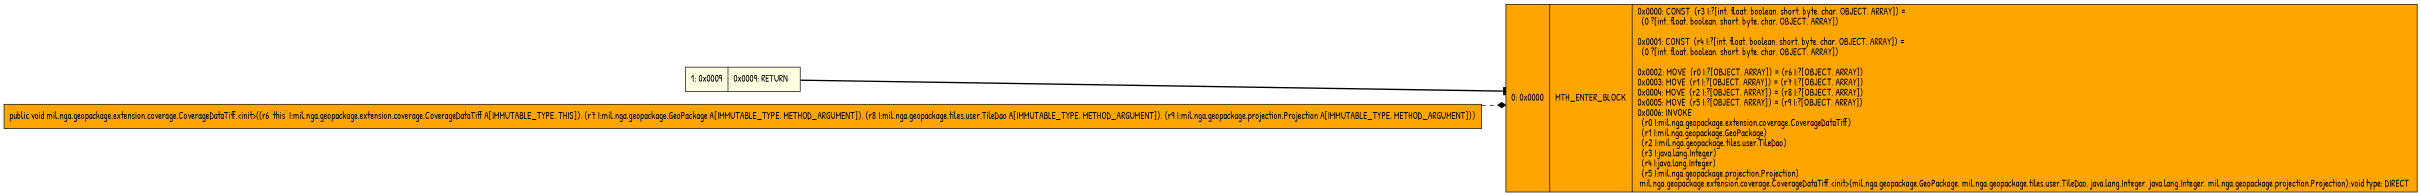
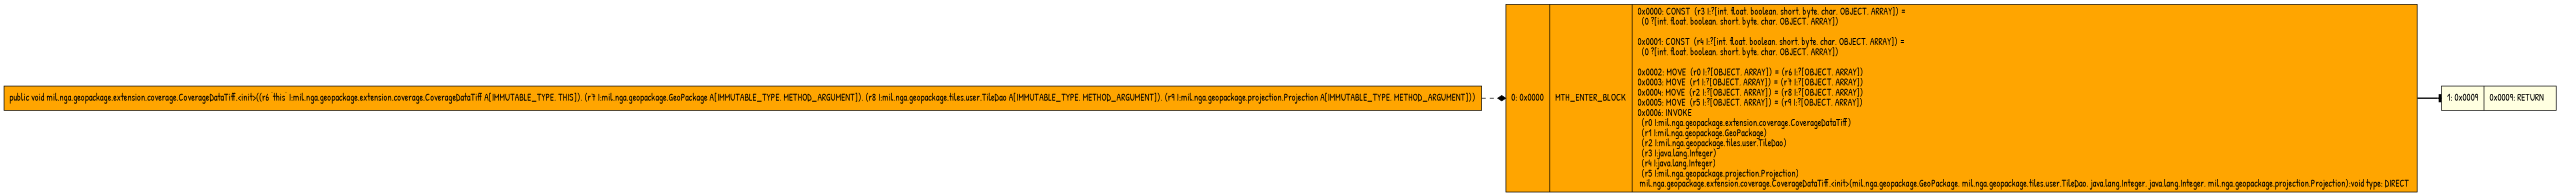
edge "1: 0x0009" -> "0: 0x0000": reversed
